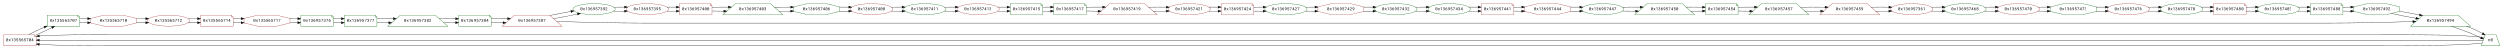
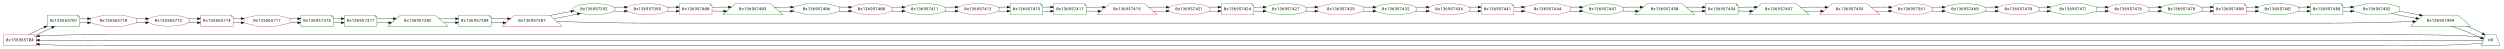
node "0x136957434": color darkgreen -> brown
